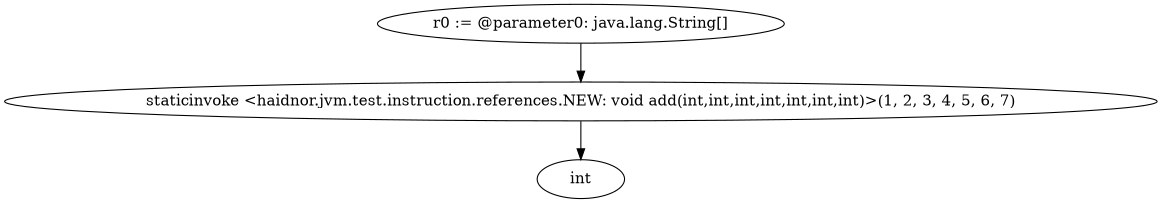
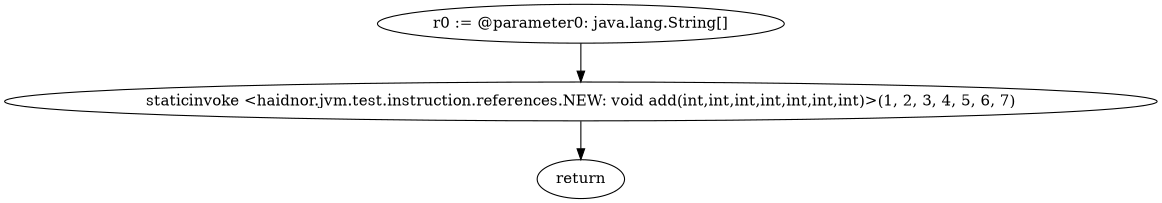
node "int": label "int" -> "return"
